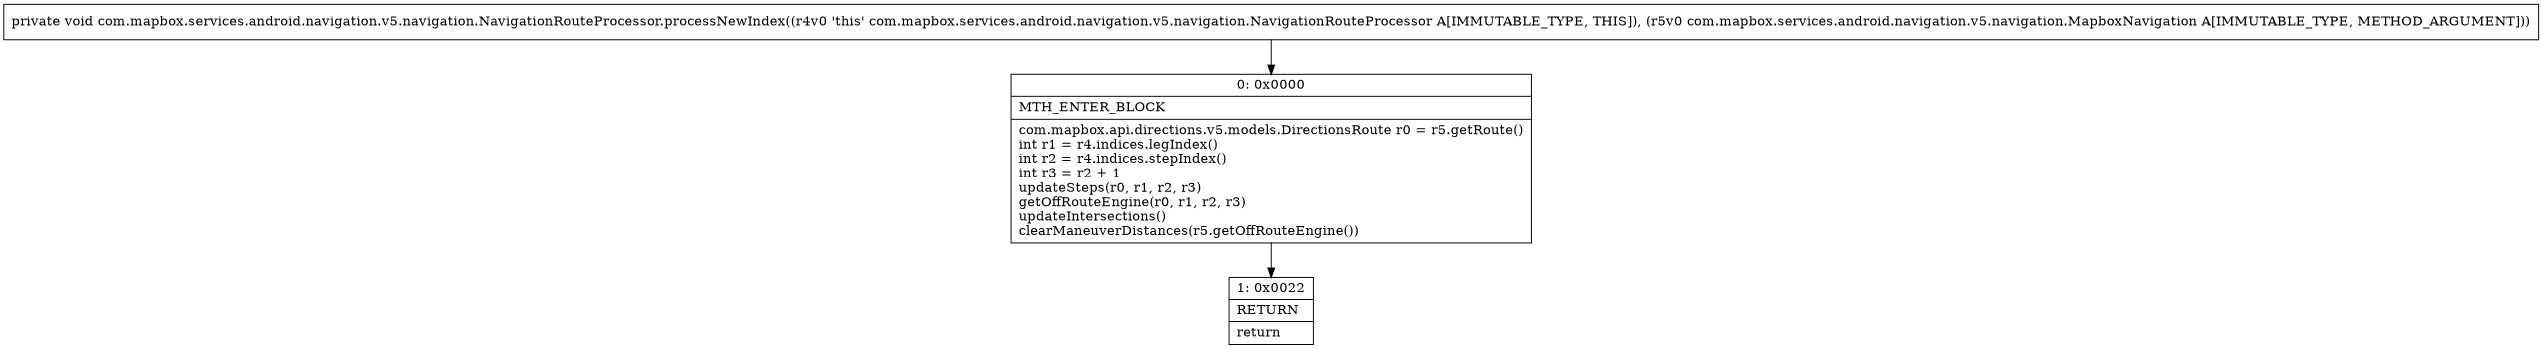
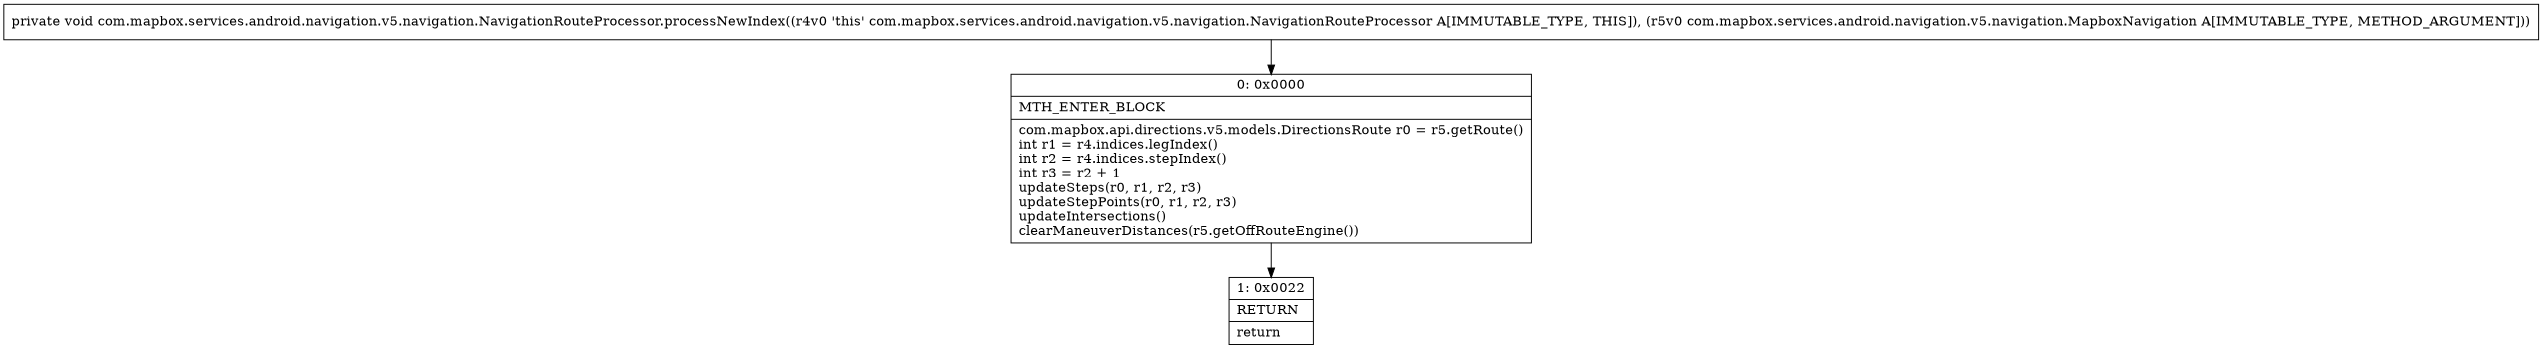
node "0: 0x0000": text "getOffRouteEngine(r0, r1, r2, r3)" -> "updateStepPoints(r0, r1, r2, r3)"
